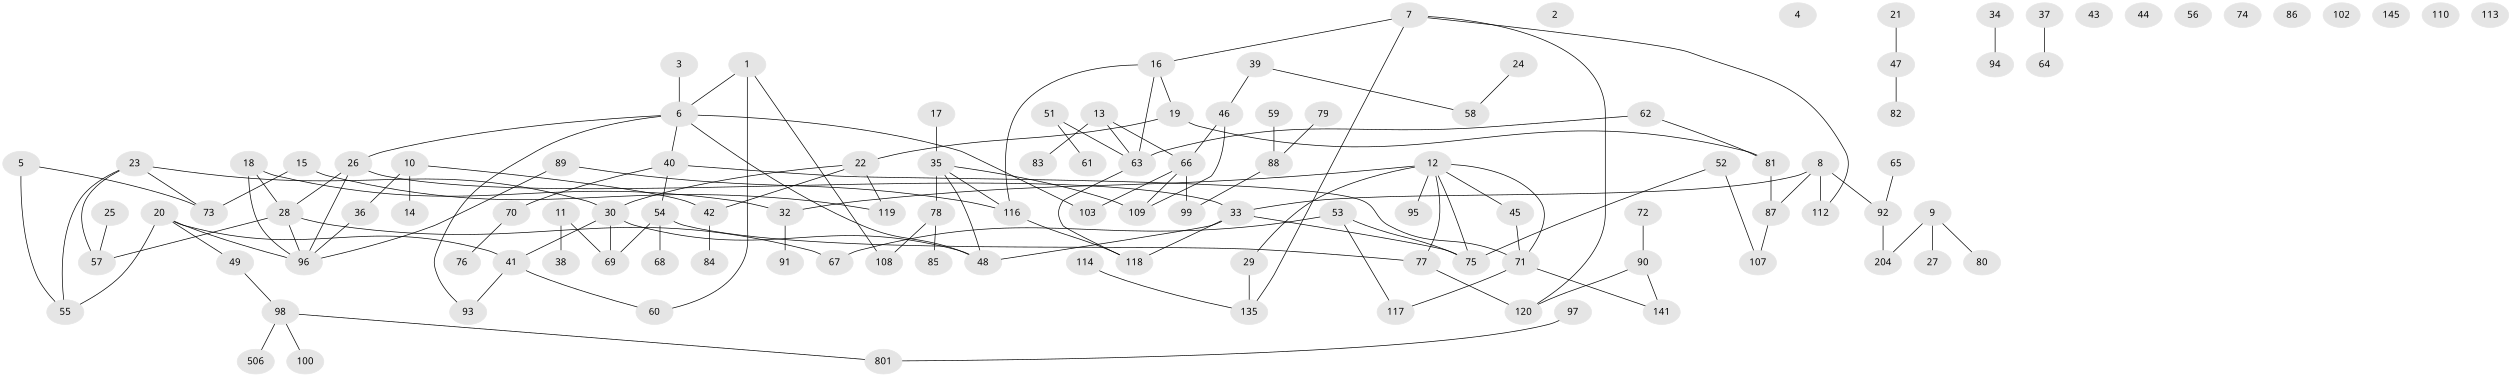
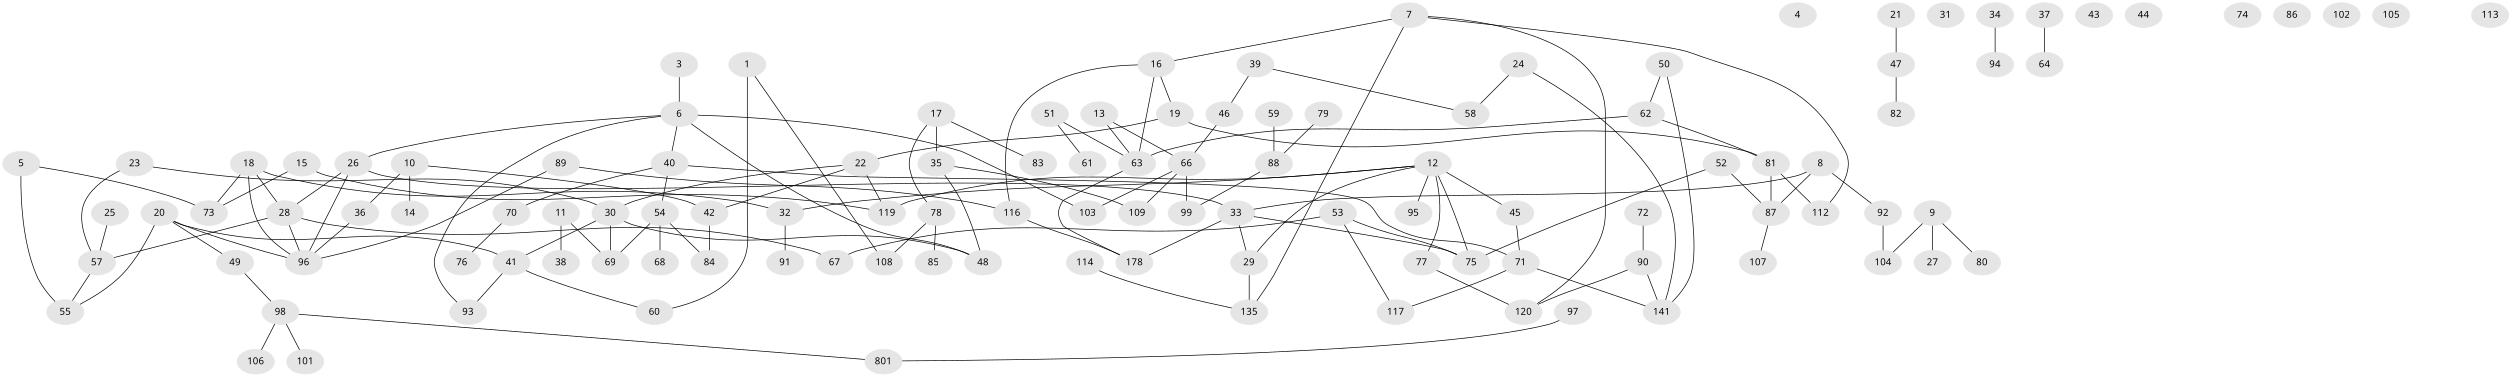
node "2": removed
node "31": added
node "56": removed
node "145": label "145" -> "105"
node "110": removed
node "50": added
edge "1" -- "6": removed
edge "13" -- "83": now "17" -- "83"
edge "24" -- "141": added
node "65": removed
edge "46" -- "109": removed
edge "12" -- "71": now "12" -- "119"
edge "23" -- "73": now "18" -- "73"
edge "35" -- "78": now "17" -- "78"
edge "8" -- "112": now "81" -- "112"
edge "35" -- "116": removed
edge "52" -- "107": now "52" -- "87"
edge "23" -- "55": now "57" -- "55"
edge "33" -- "48": now "33" -- "29"
edge "54" -- "77": now "54" -- "84"
node "118": label "118" -> "178"
node "204": label "204" -> "104"
node "506": label "506" -> "106"
node "100": label "100" -> "101"
